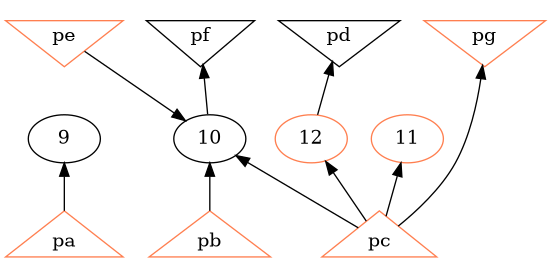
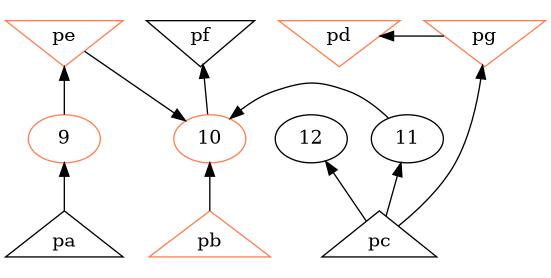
node "pd": color black -> coral
edge "12" -> "pd": now "pg" -> "pd"
edge "9" -> "pe": added
node "9": color black -> coral
node "10": color black -> coral
node "12": color coral -> black
node "11": color coral -> black
edge "pc" -> "10": now "11" -> "10"
node "pa": color coral -> black
node "pc": color coral -> black
